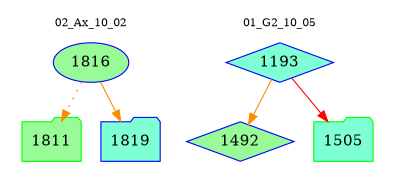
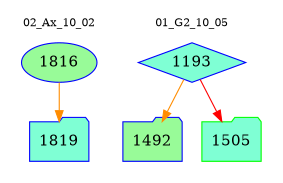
node "1811": removed
node "1492": shape diamond -> folder
